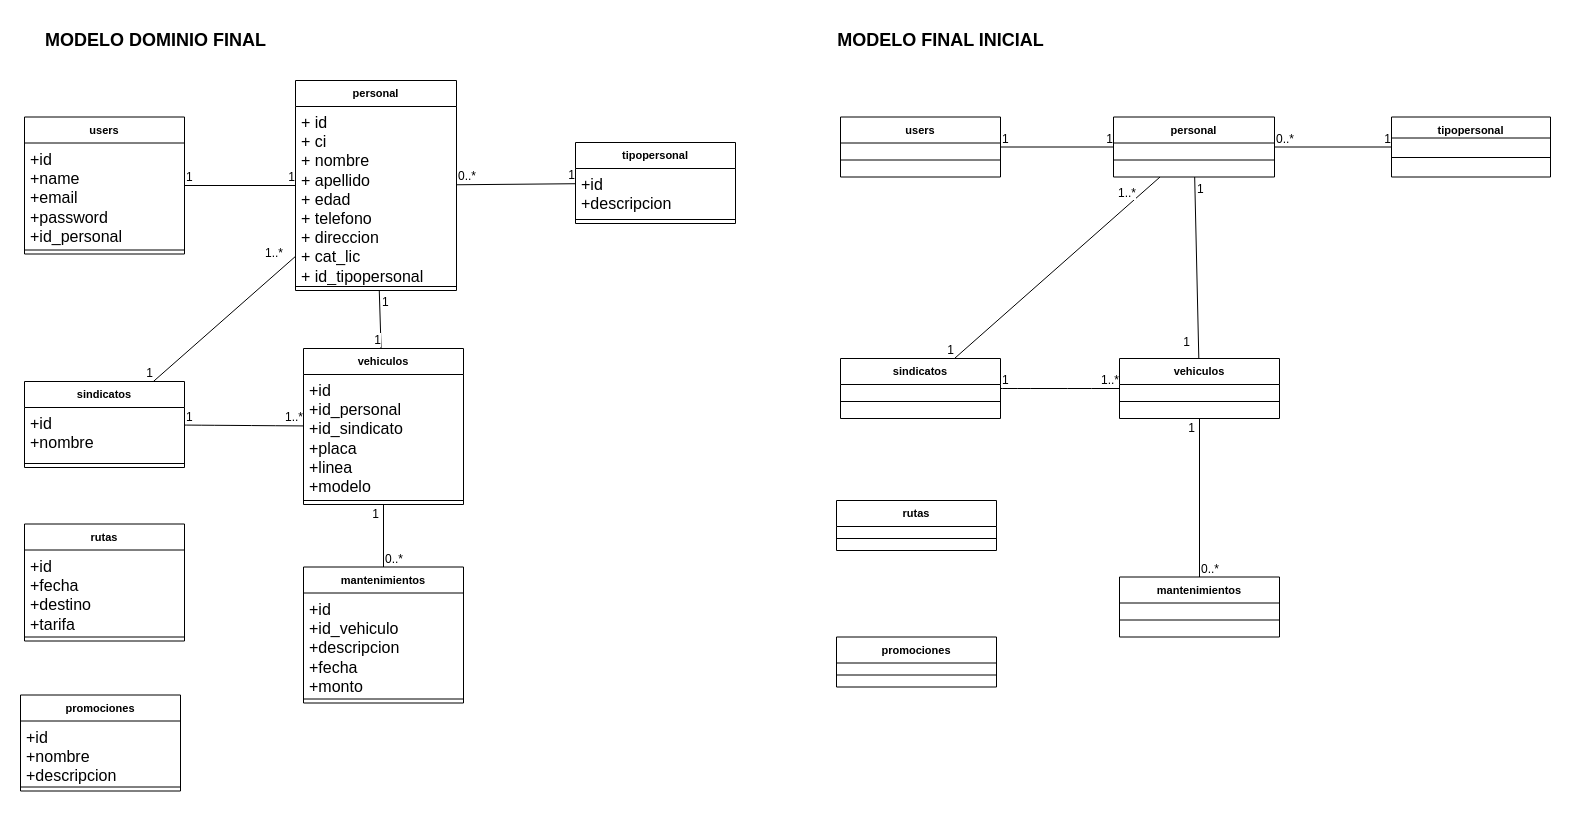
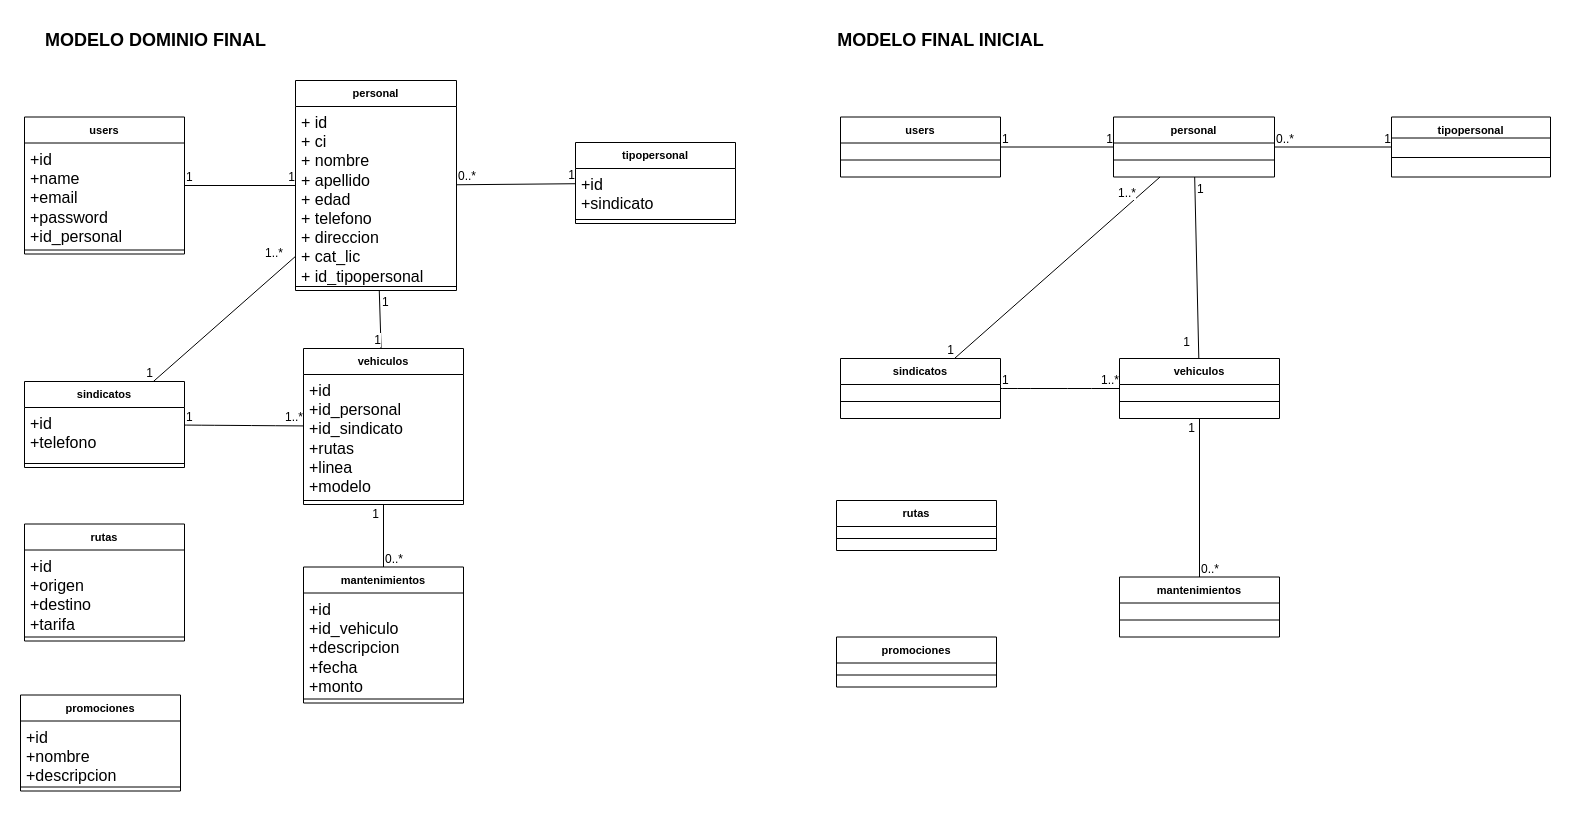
node "+id +descripcion": label "+id +descripcion" -> "+id +sindicato"
node "+id +nombre": label "+id +nombre" -> "+id +telefono"
node "+id +id_personal +id_sindicato +placa +linea +modelo": label "+id +id_personal +id_sindicato +placa +linea +modelo" -> "+id +id_personal +id_sindicato +rutas +linea +modelo"
node "+id +fecha +destino +tarifa": label "+id +fecha +destino +tarifa" -> "+id +origen +destino +tarifa"
